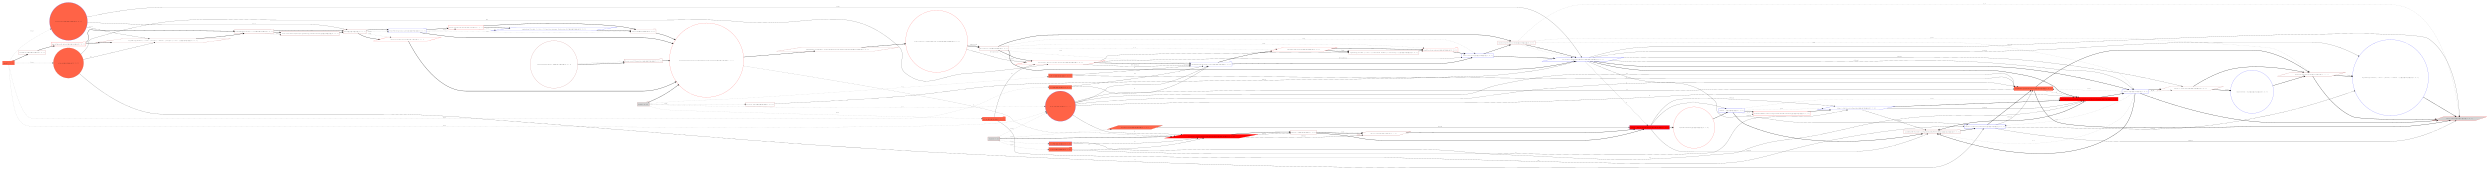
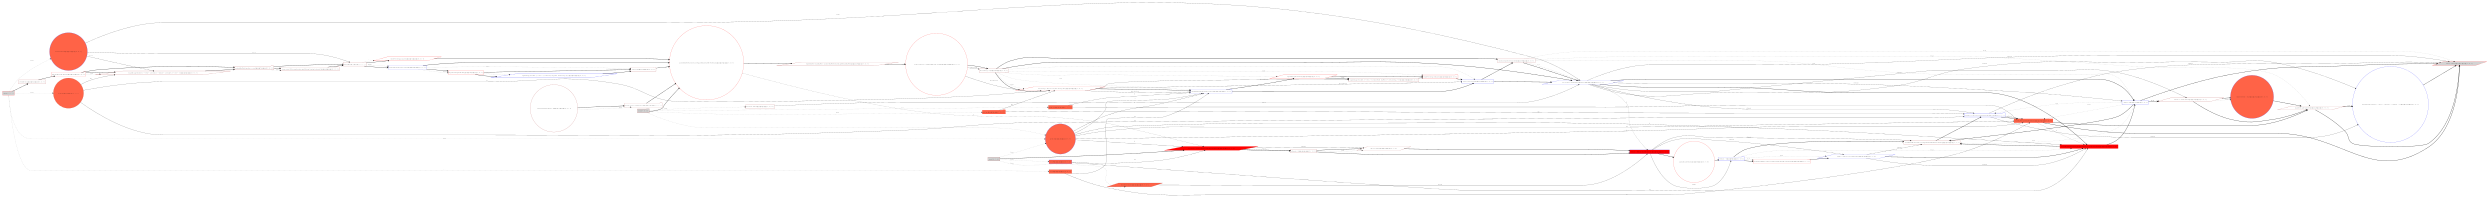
node "read['0', '0', '1']": fillcolor tomato -> lightgray
node "readInterest = true@@@46@@@['0', '0', '1']": fillcolor white -> tomato
node "int len@@@2@@@['0', '1', '0']": removed
